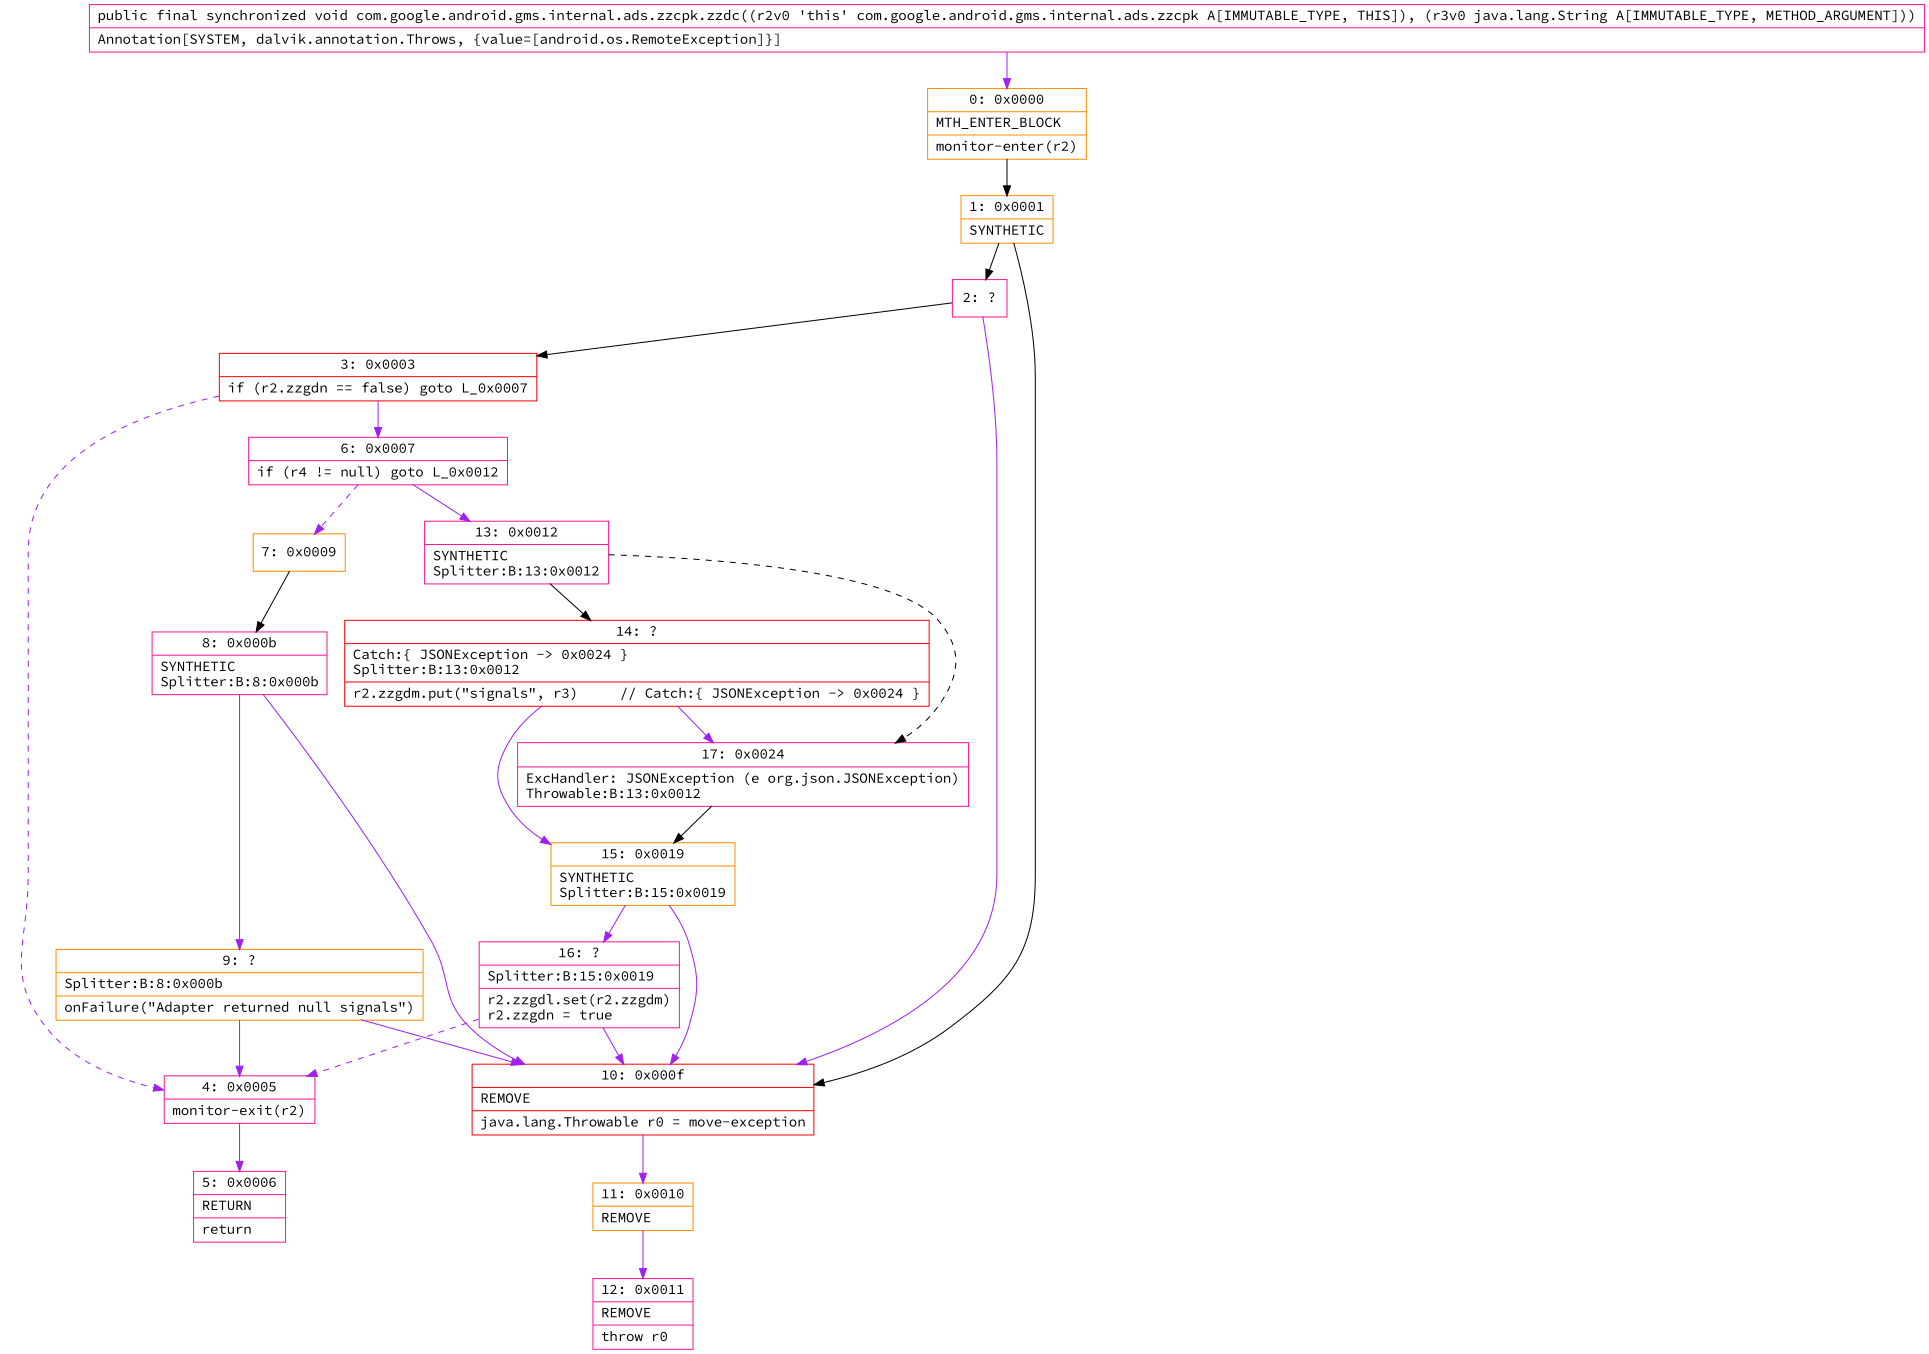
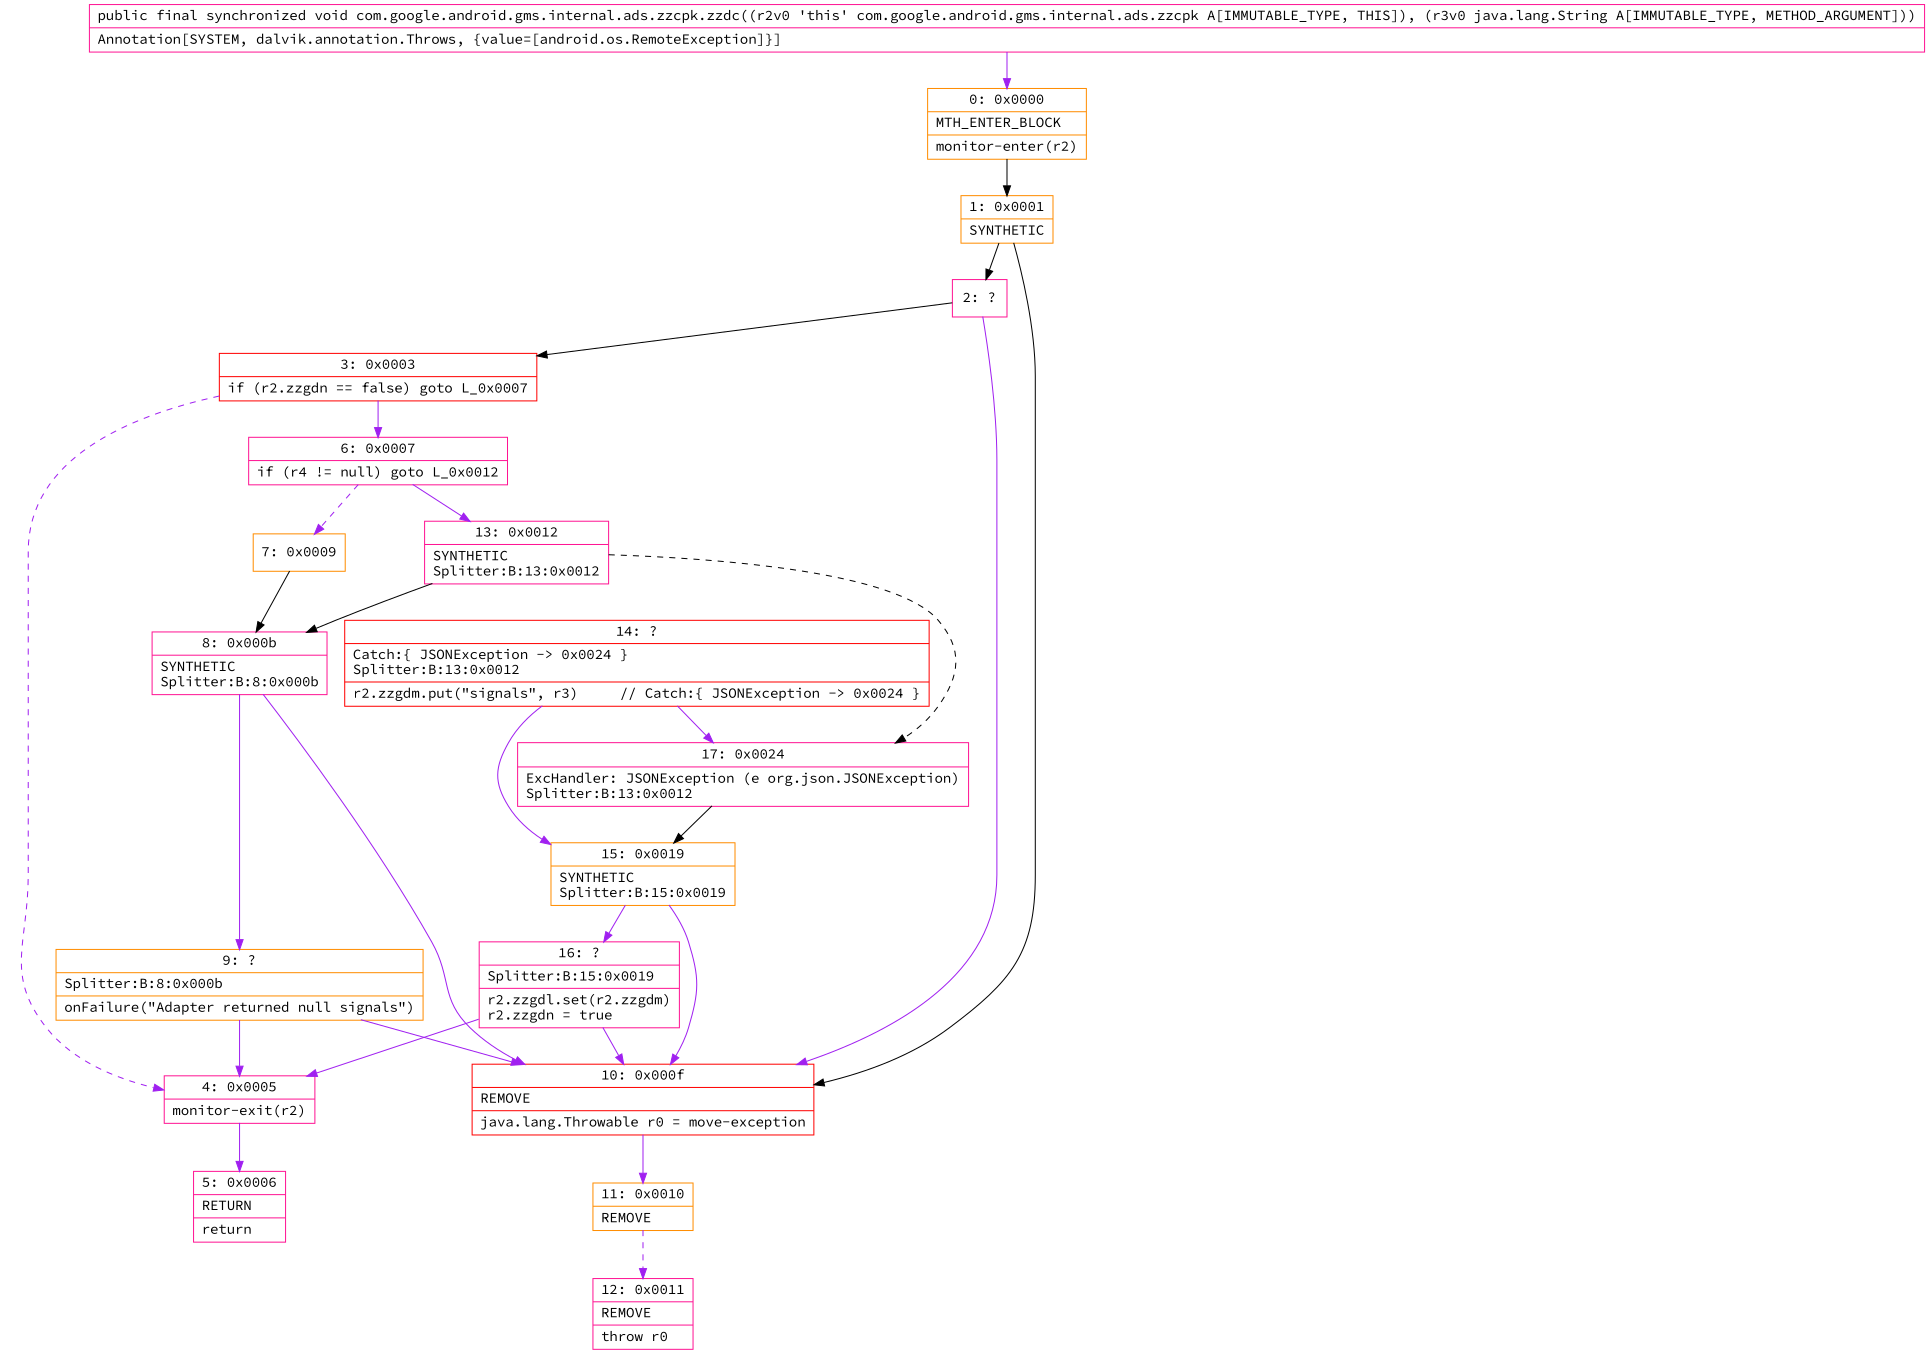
edge "13: 0x0012" -> "14: ?": now "13: 0x0012" -> "8: 0x000b"
node "17: 0x0024": text "Throwable:B:13:0x0012" -> "Splitter:B:13:0x0012"
edge "16: ?" -> "4: 0x0005": style dashed -> solid
edge "11: 0x0010" -> "12: 0x0011": style solid -> dashed
